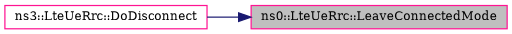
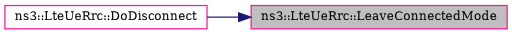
node "ns0::LteUeRrc::LeaveConnectedMode": label "ns0::LteUeRrc::LeaveConnectedMode" -> "ns3::LteUeRrc::LeaveConnectedMode"
